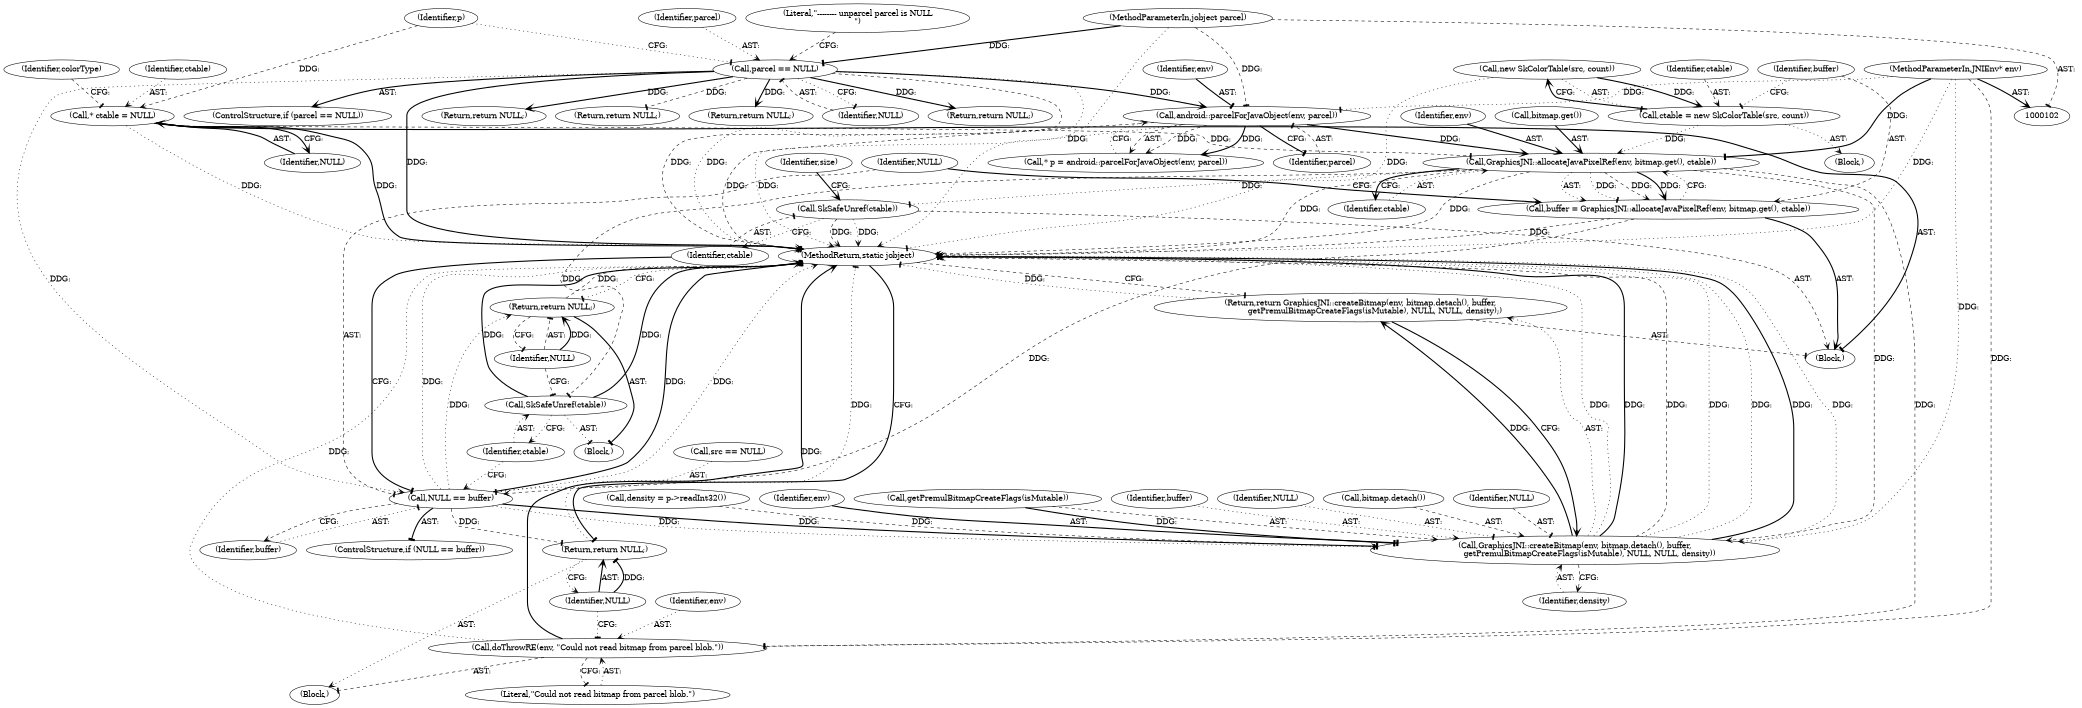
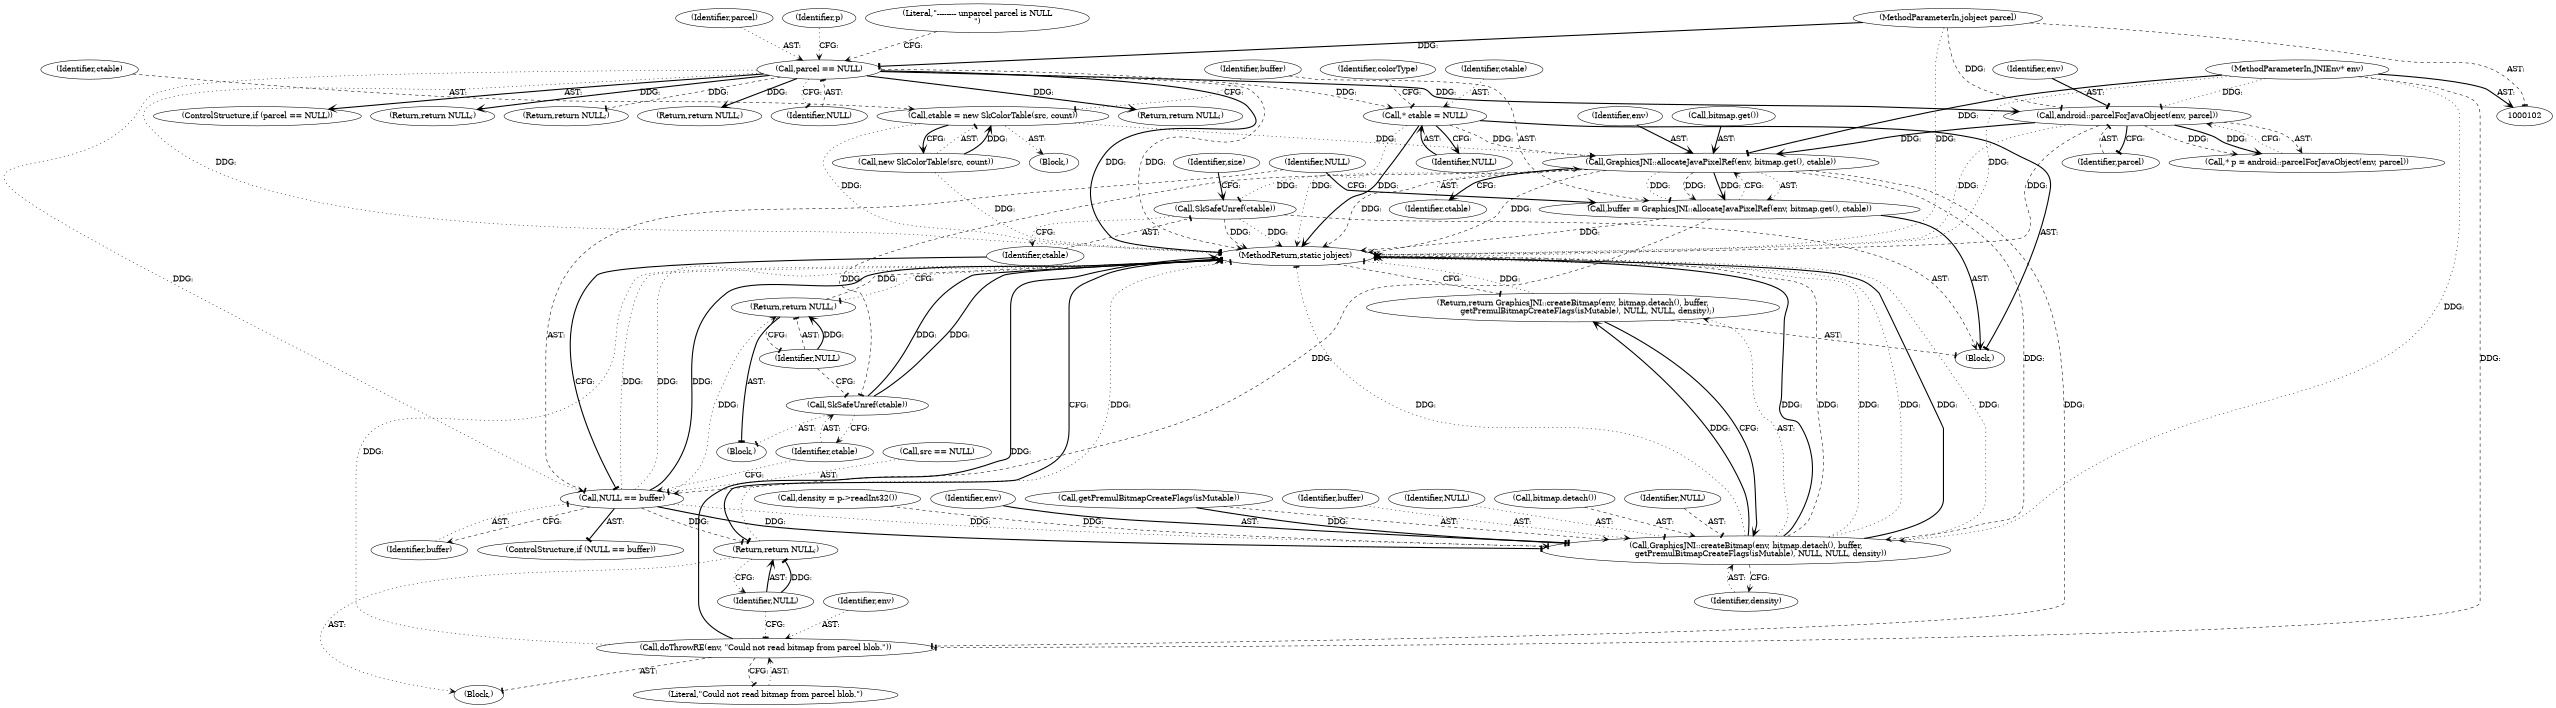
edge "(Identifier,p)" -> "(Call,parcel == NULL)": arrowhead tee -> vee
edge "(Identifier,p)" -> "(Call,* ctable = NULL)": now "(Call,parcel == NULL)" -> "(Call,* ctable = NULL)"
edge "(Call,ctable = new SkColorTable(src, count))" -> "(MethodReturn,static jobject)": added, label "DDG:"
